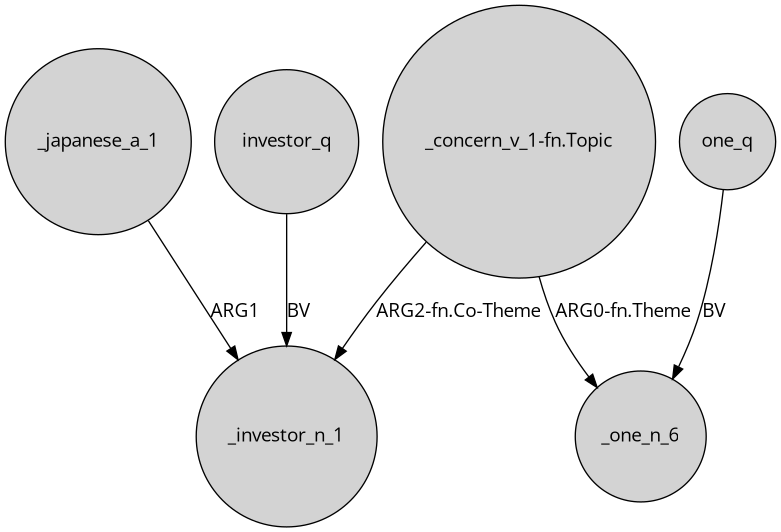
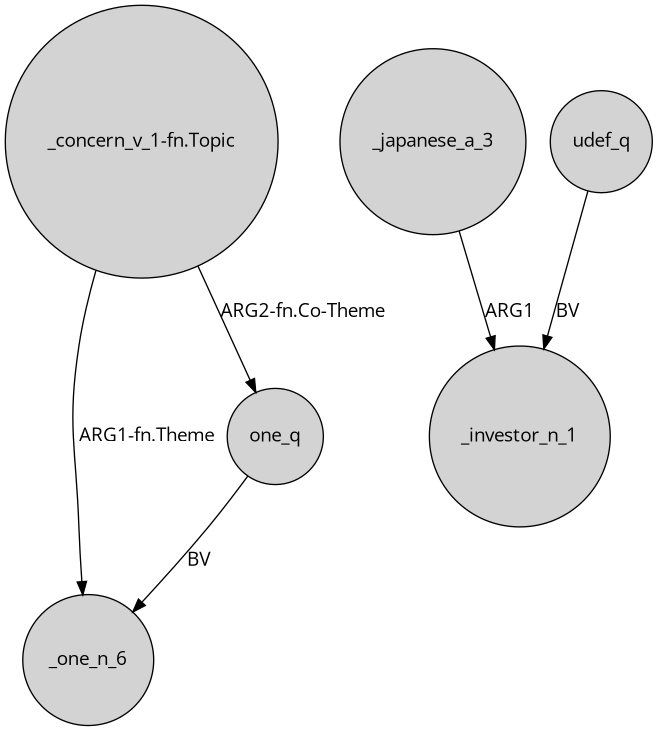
node "_japanese_a_1": label "_japanese_a_1" -> "_japanese_a_3"
node "investor_q": label "investor_q" -> "udef_q"
edge "_concern_v_1-fn.Topic" -> "_investor_n_1": now "_concern_v_1-fn.Topic" -> "one_q"
edge "_concern_v_1-fn.Topic" -> "_one_n_6": label "ARG0-fn.Theme" -> "ARG1-fn.Theme"
